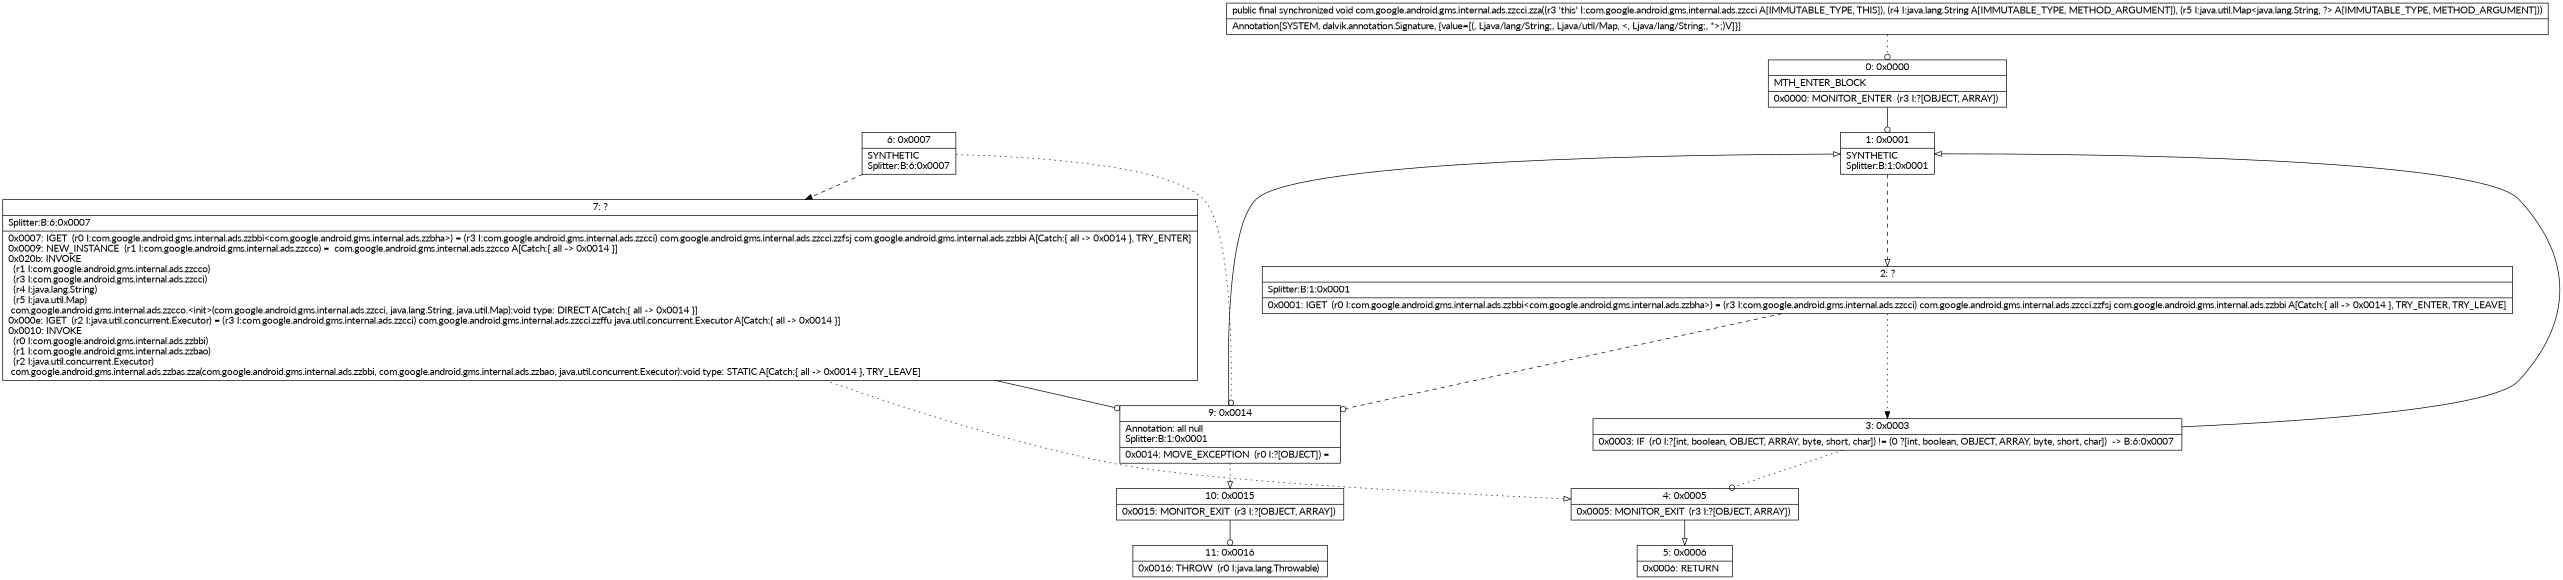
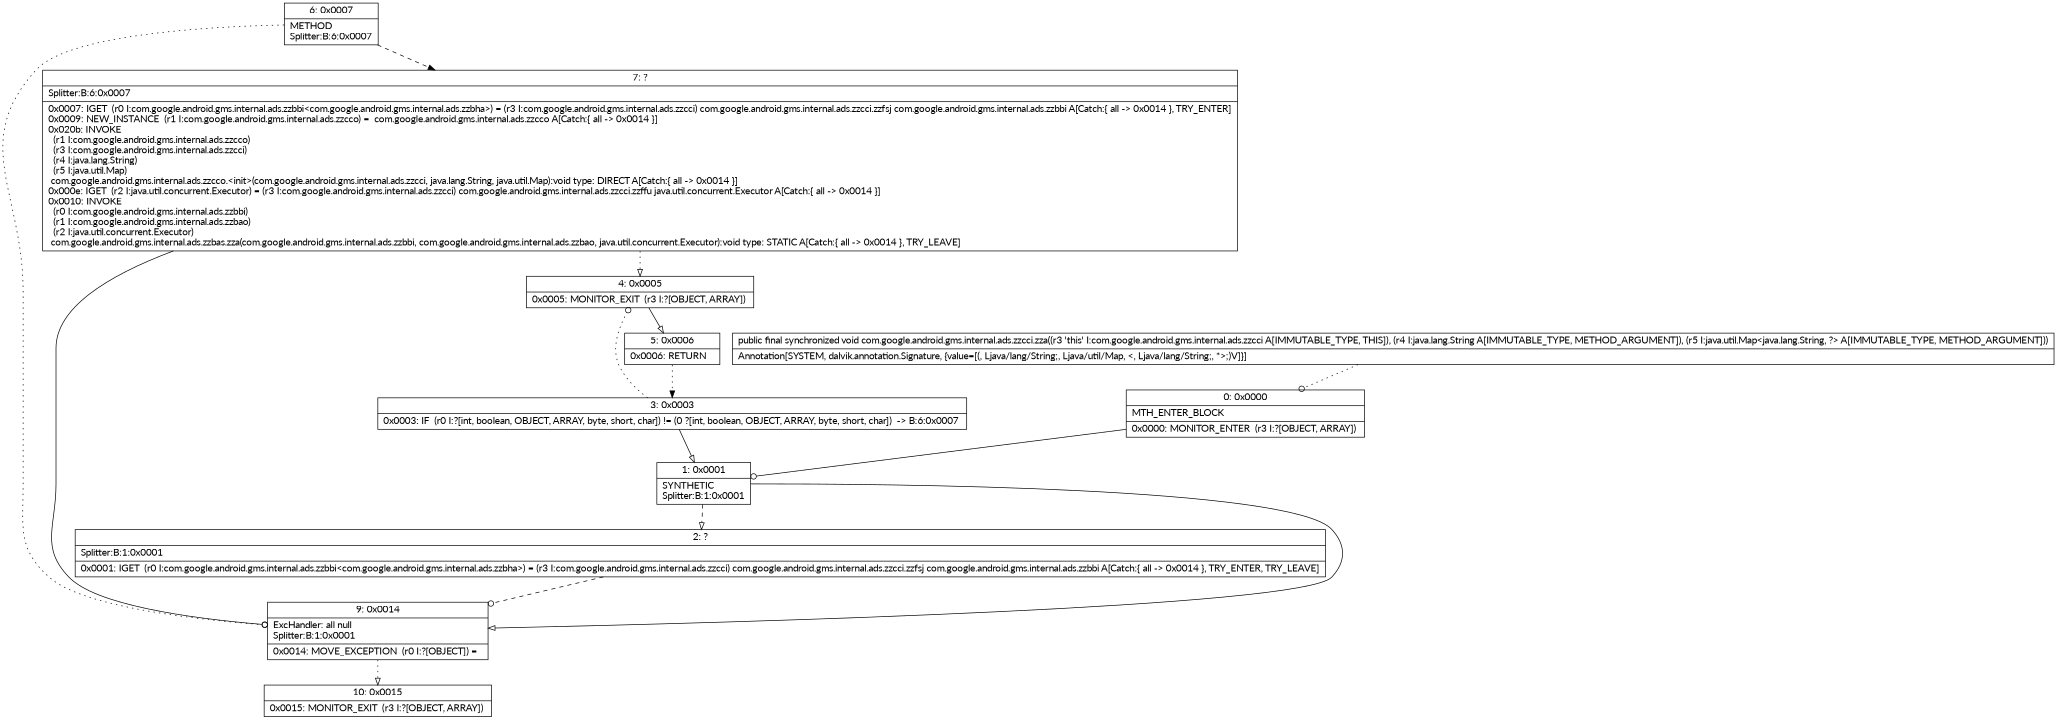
node "6: 0x0007": text "SYNTHETIC" -> "METHOD"
edge "9: 0x0014" -> "1: 0x0001": reversed
edge "2: ?" -> "3: 0x0003": now "5: 0x0006" -> "3: 0x0003"
node "9: 0x0014": text "Annotation: all null" -> "ExcHandler: all null"
node "11: 0x0016": removed
